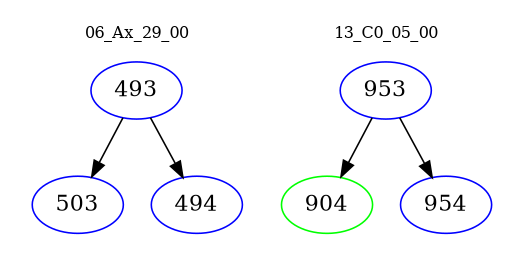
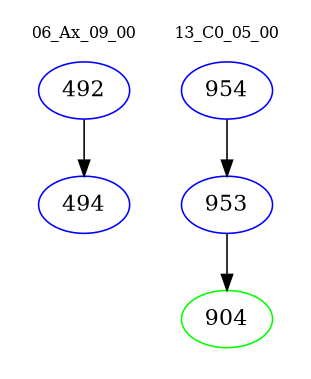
cluster "06_Ax_29_00": label "06_Ax_29_00" -> "06_Ax_09_00"
node "493": label "493" -> "492"
edge "953" -> "954": reversed
node "503": removed
